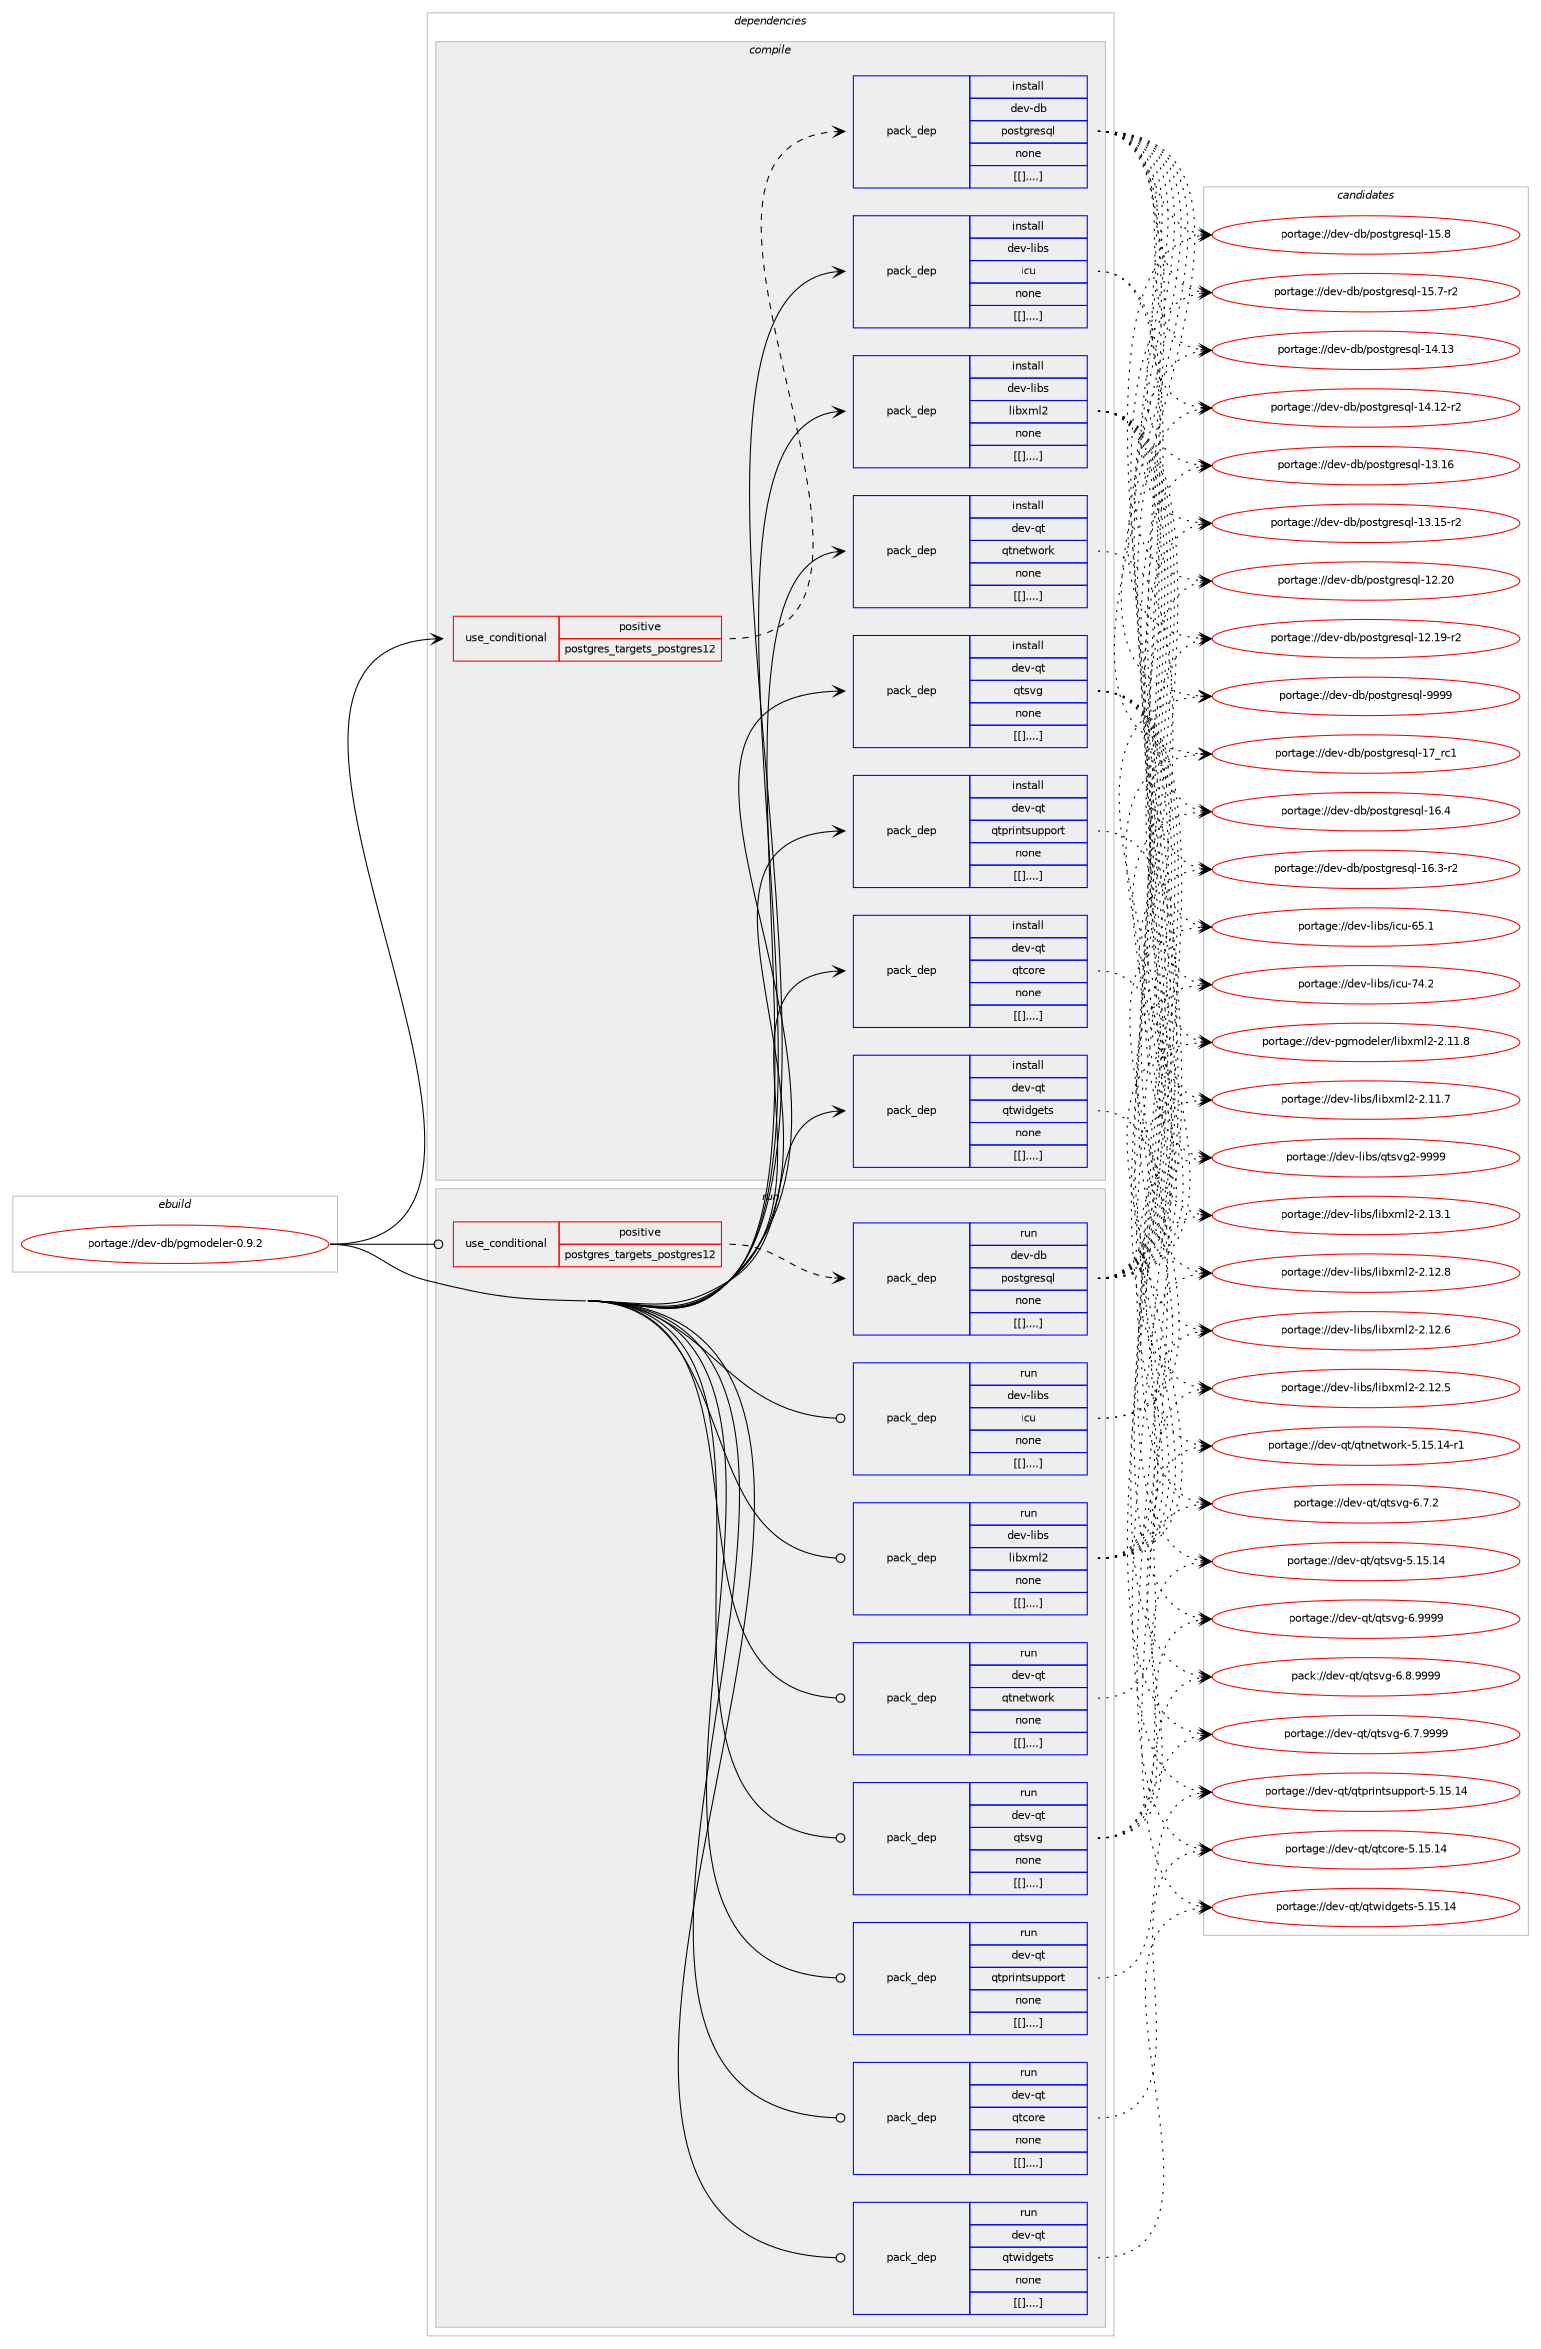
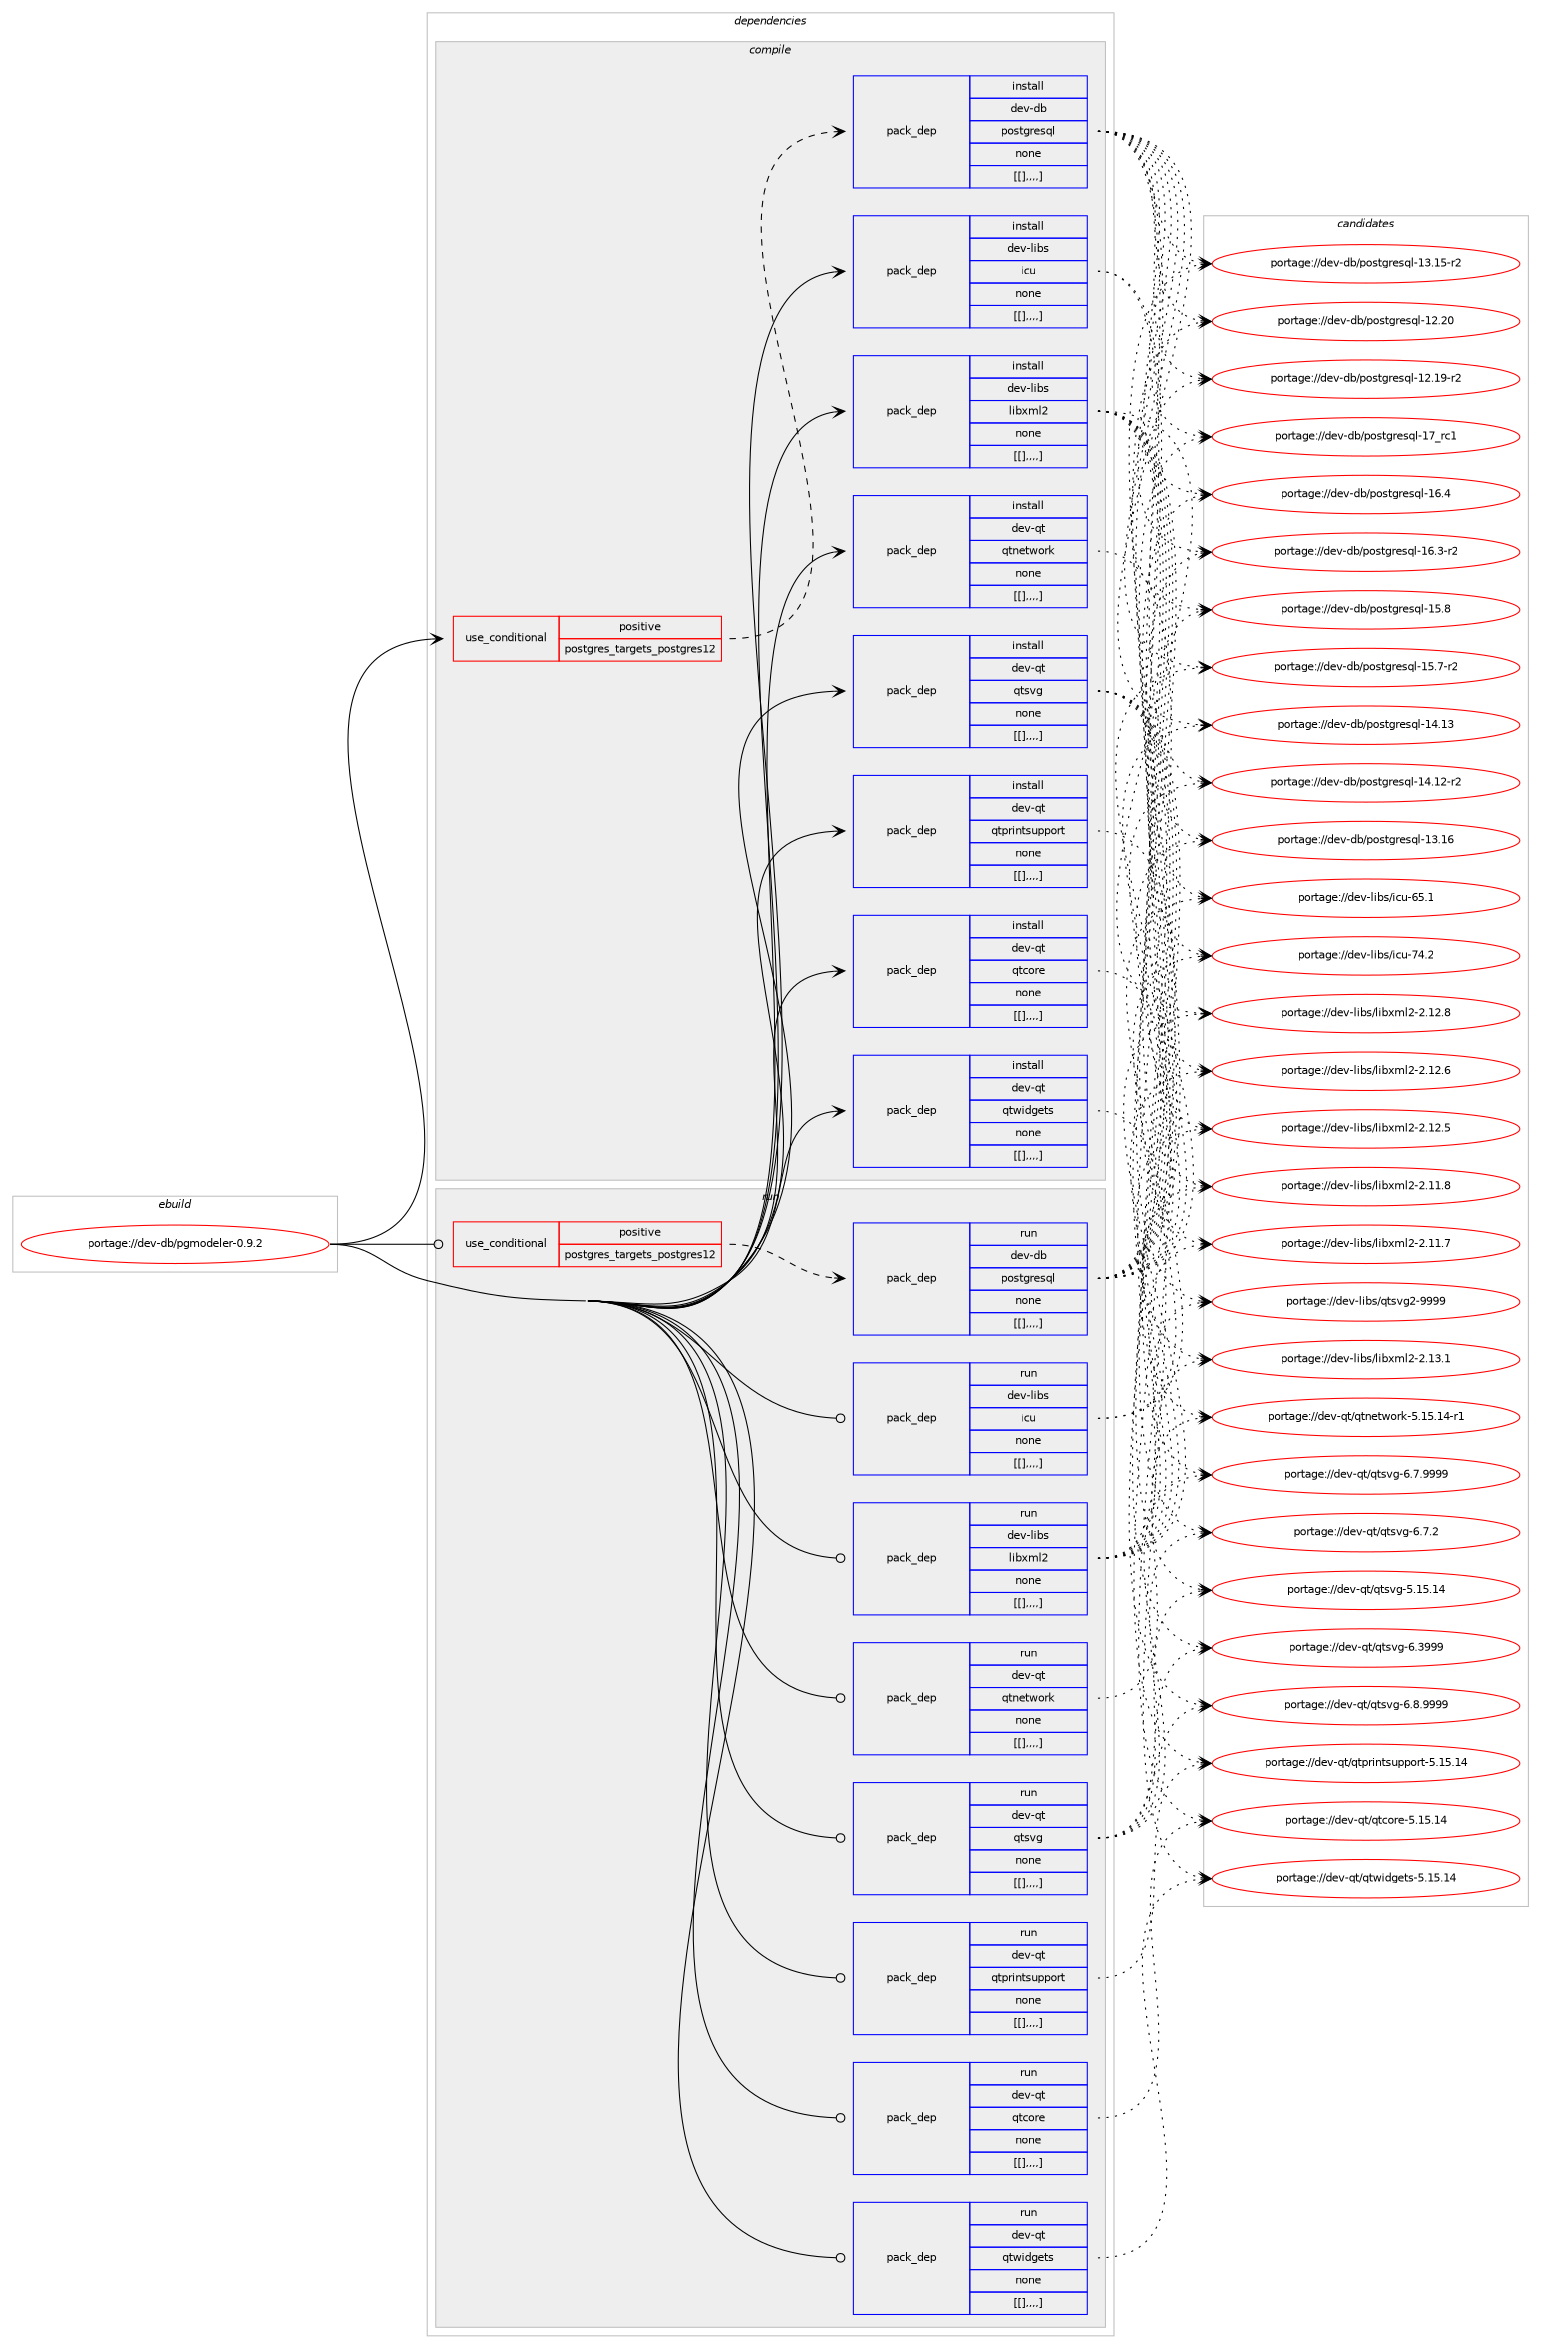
node "portage://dev-db/postgresql-9999": removed
node "portage://dev-pgmodeler/libxml2-2.11.8": label "portage://dev-pgmodeler/libxml2-2.11.8" -> "portage://dev-libs/libxml2-2.11.8"
node "portage://dev-qt/qtsvg-6.9999": label "portage://dev-qt/qtsvg-6.9999" -> "portage://dev-qt/qtsvg-6.3999"
node "pack://dev-qt/qtsvg-6.8.9999": label "pack://dev-qt/qtsvg-6.8.9999" -> "portage://dev-qt/qtsvg-6.8.9999"
